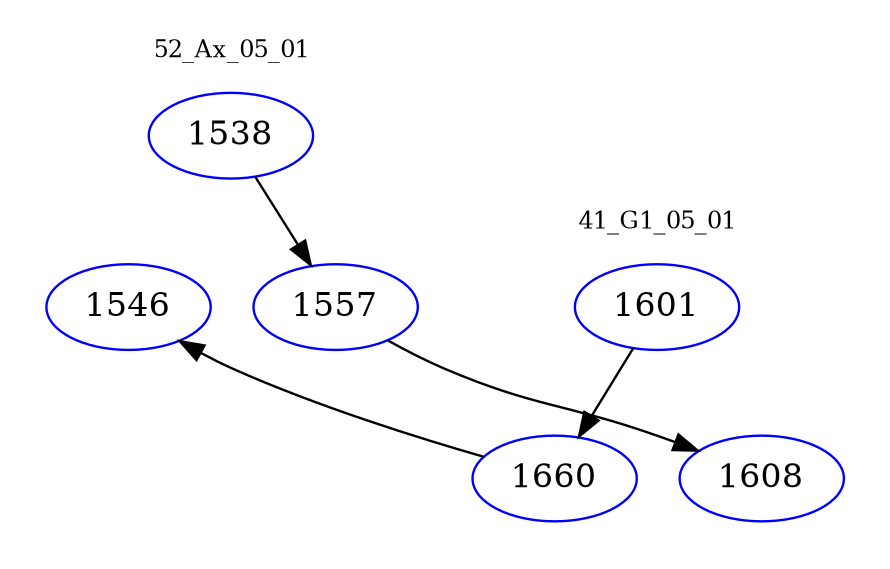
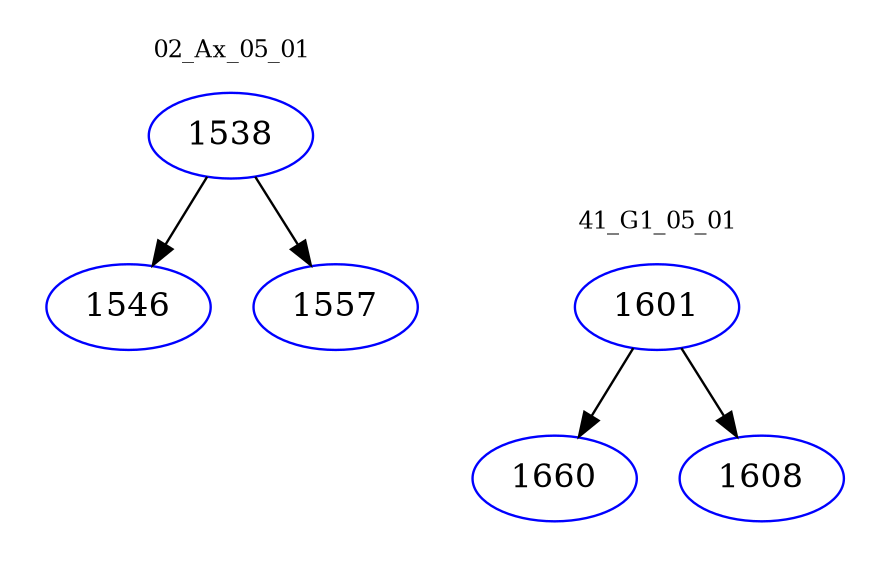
cluster "52_Ax_05_01": label "52_Ax_05_01" -> "02_Ax_05_01"
edge "1557" -> "1608": now "1601" -> "1608"
edge "1660" -> "1546": now "1538" -> "1546"
